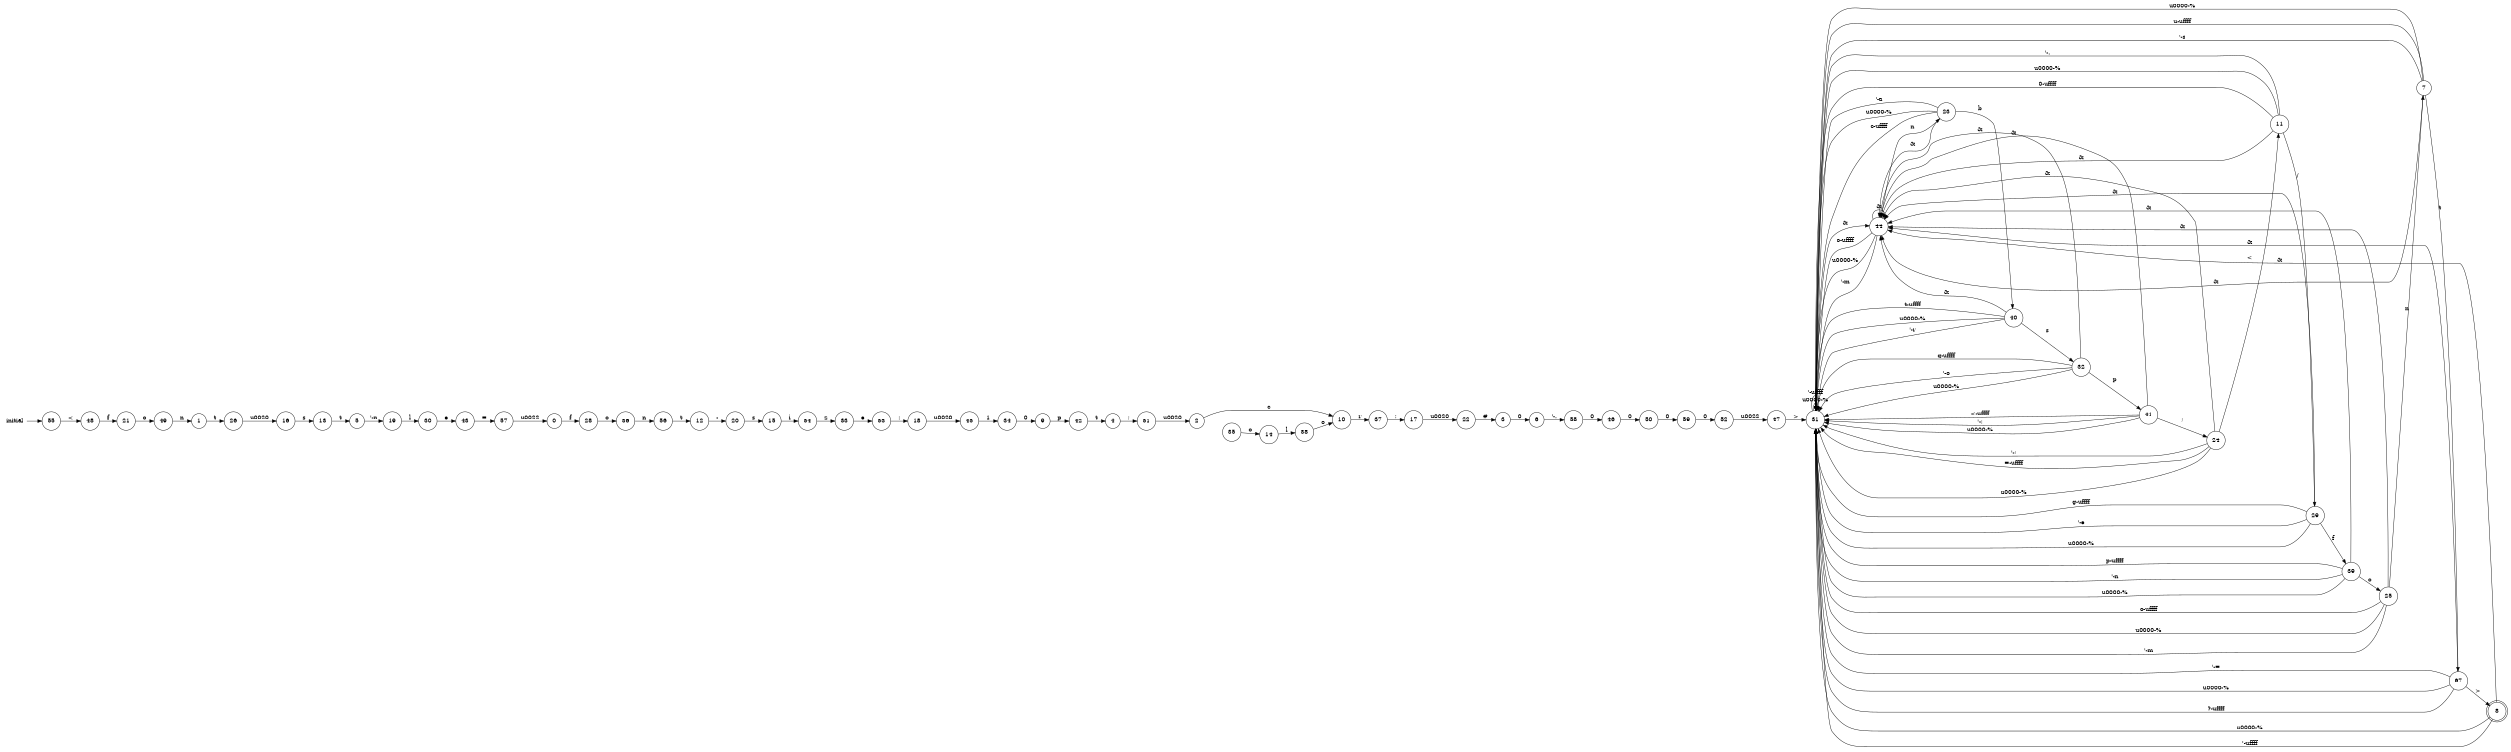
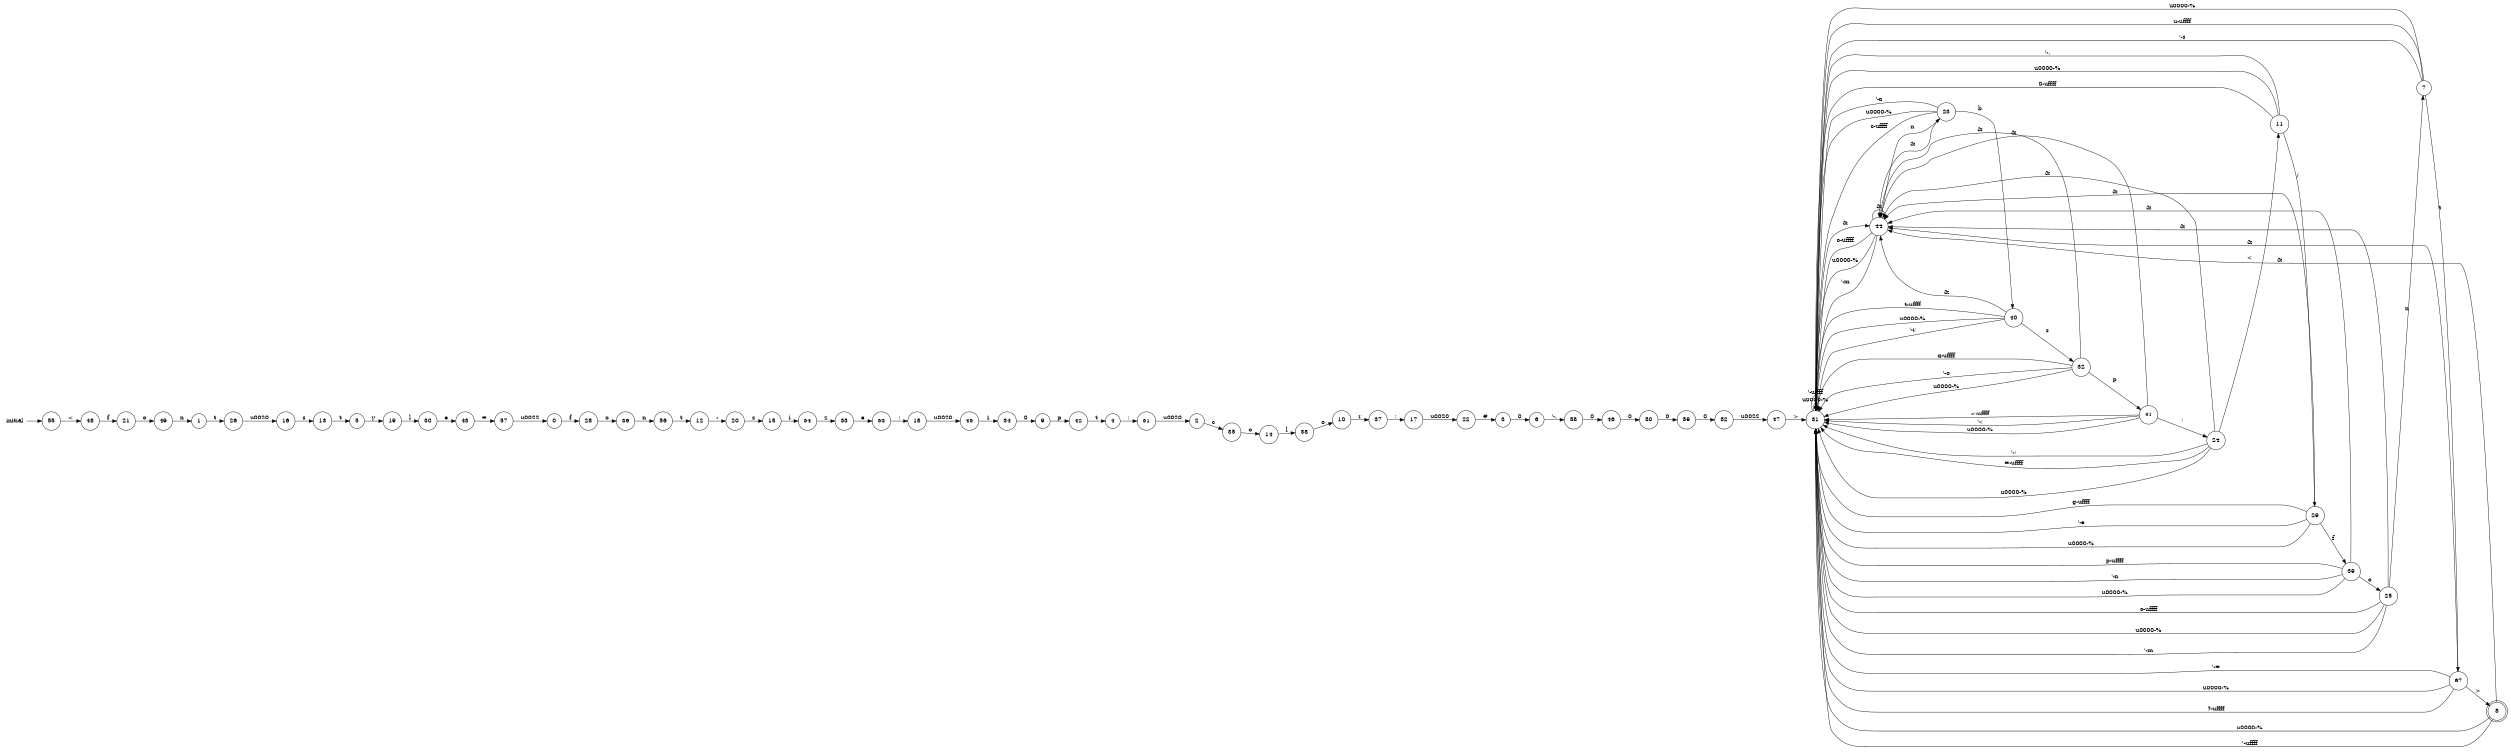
edge "11" -> "44": removed, label "&"
edge "7" -> "44": removed, label "&"
edge "2" -> "10": now "2" -> "35"
edge "5" -> "19": label "'-n" -> "y"
